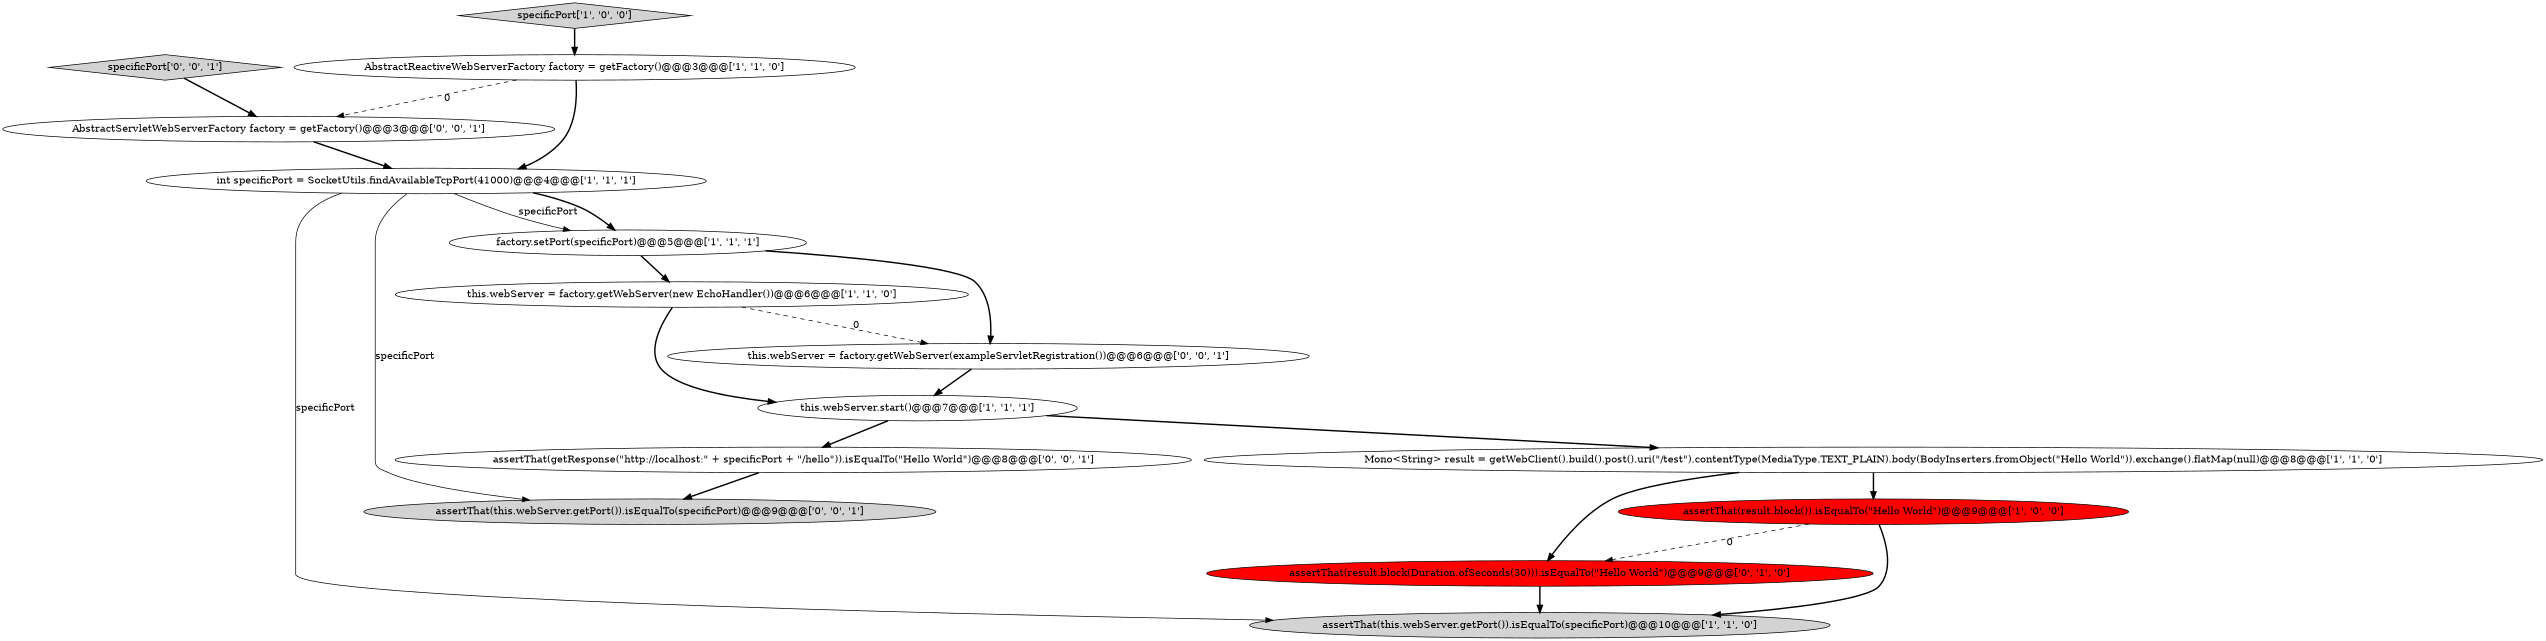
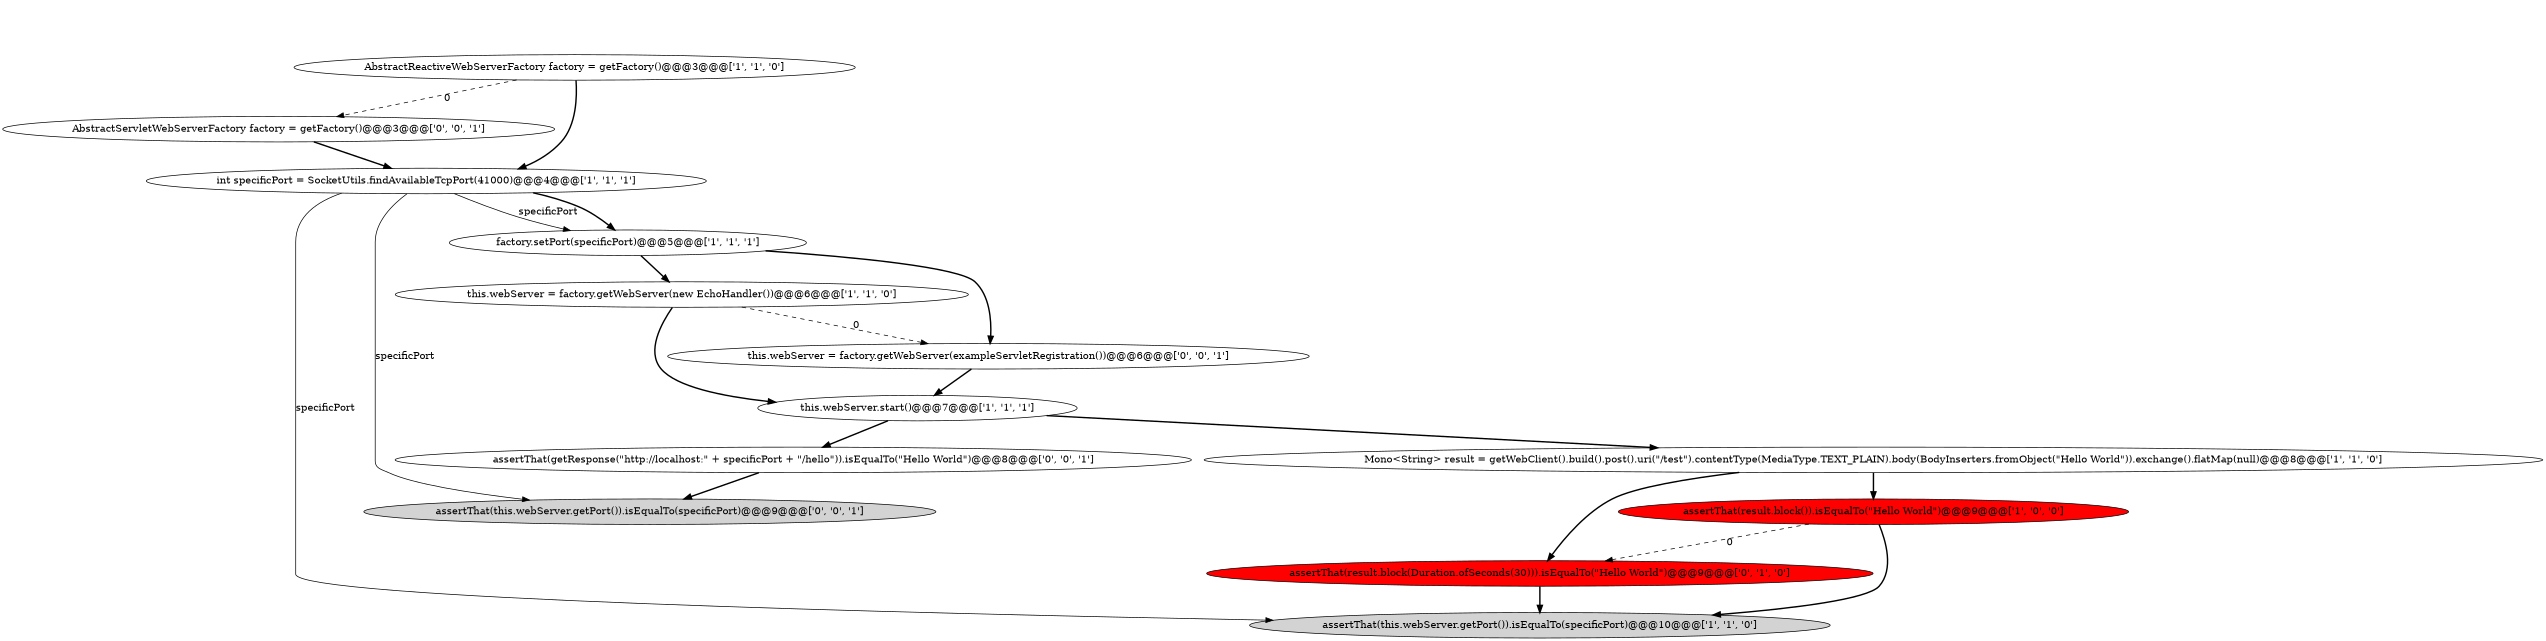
node "specificPort['1', '0', '0']": removed
node "specificPort['0', '0', '1']": removed
